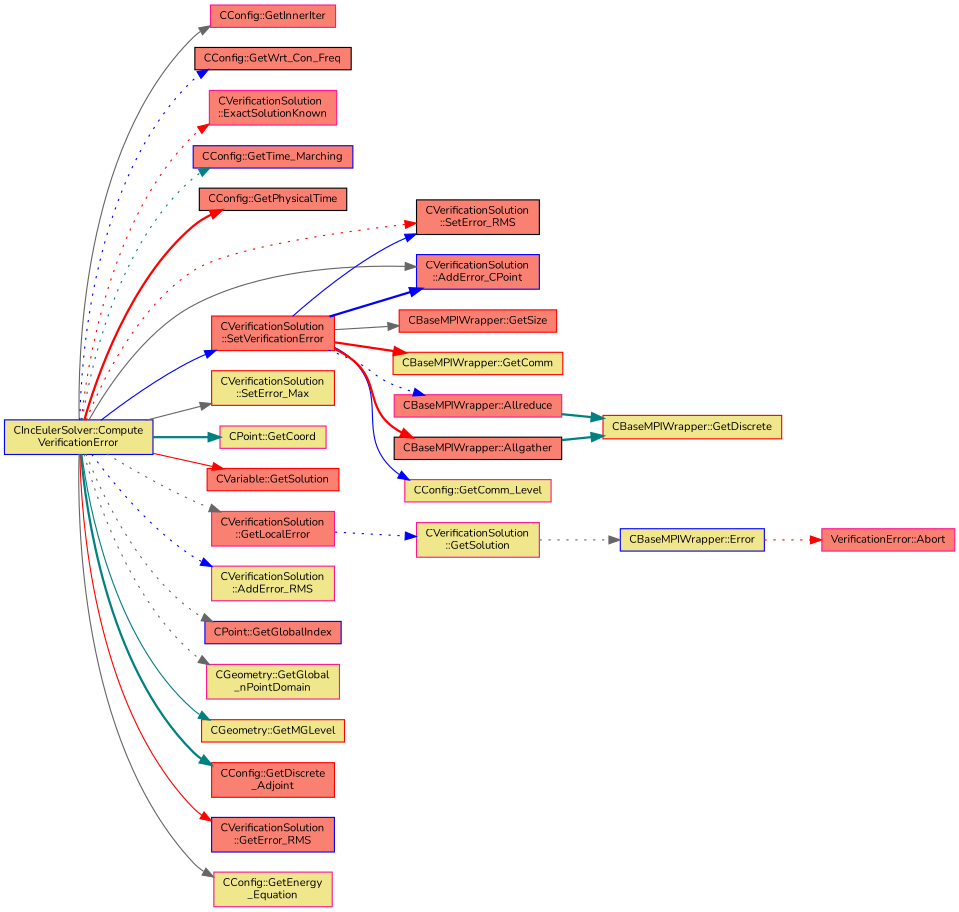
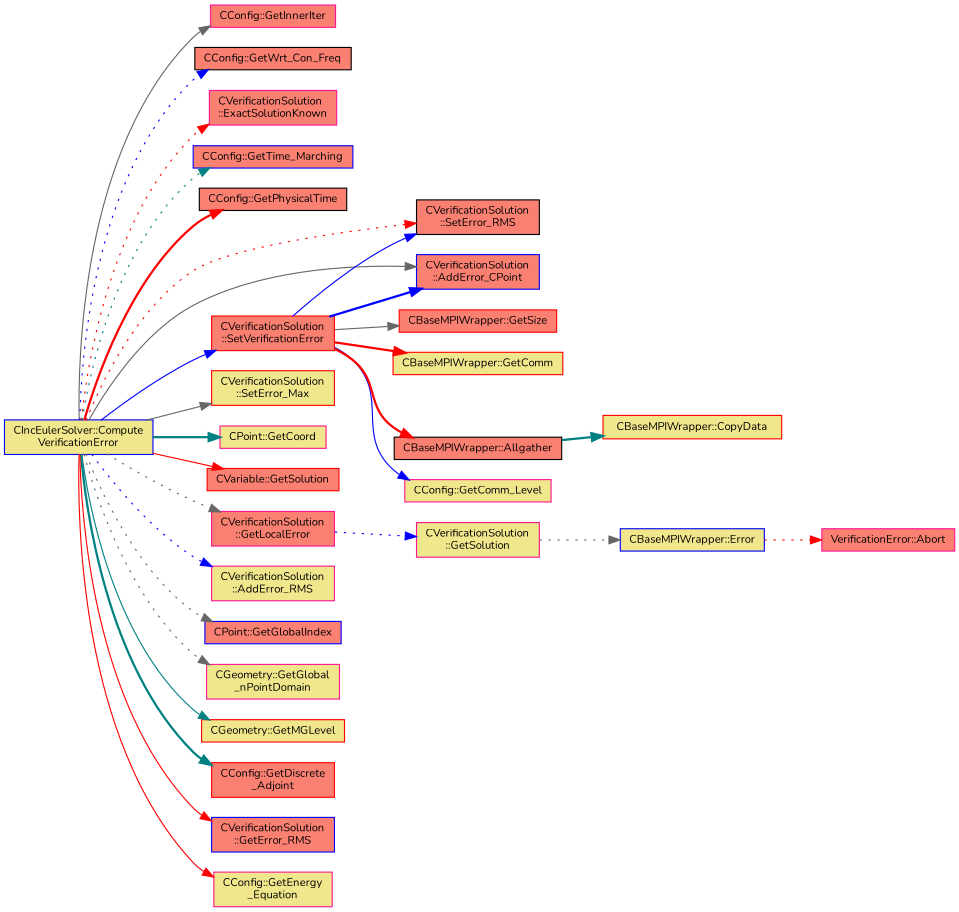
node "CBaseMPIWrapper::Allreduce": removed
node "CBaseMPIWrapper::GetDiscrete": label "CBaseMPIWrapper::GetDiscrete" -> "CBaseMPIWrapper::CopyData"
edge "CIncEulerSolver::Compute VerificationError" -> "CConfig::GetEnergy _Equation": color gray40 -> red
